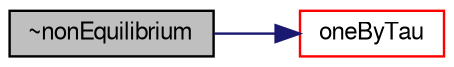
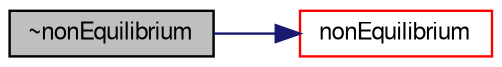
node "oneByTau": label "oneByTau" -> "nonEquilibrium"
